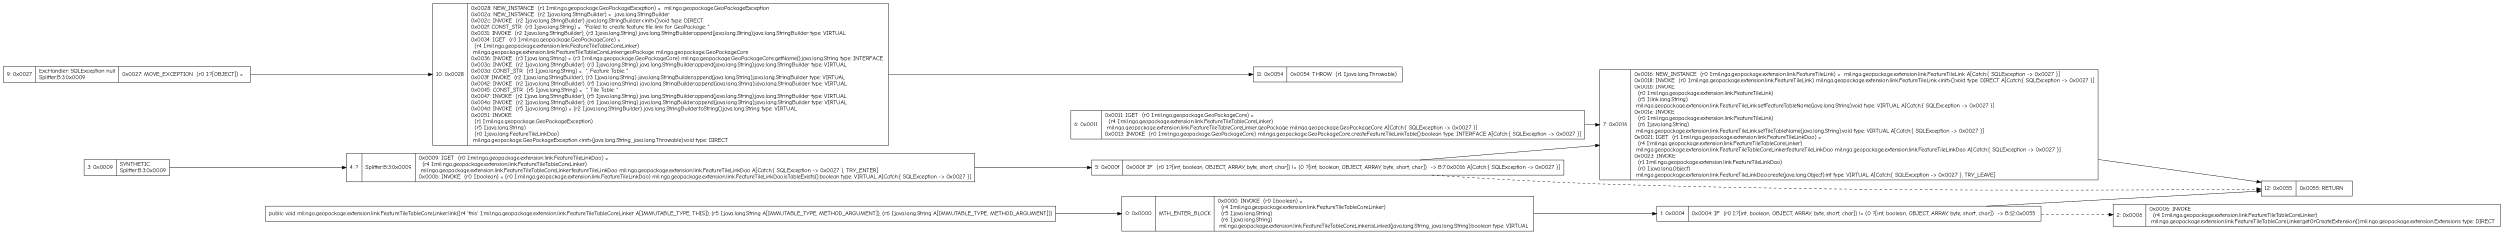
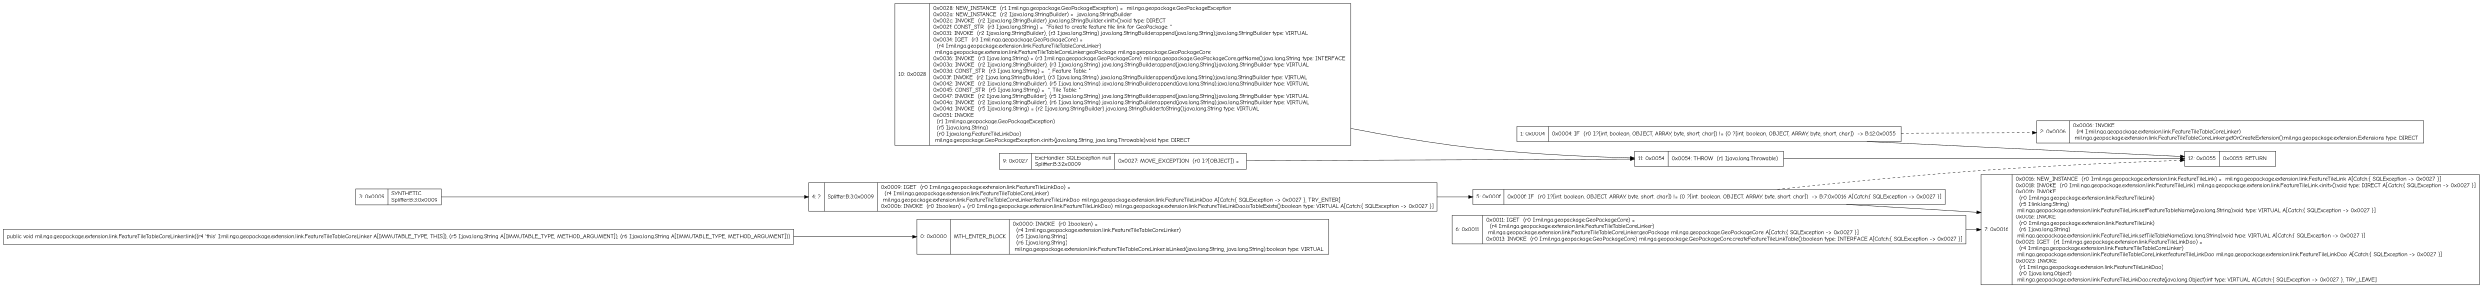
edge "9: 0x0027" -> "10: 0x0028": now "9: 0x0027" -> "11: 0x0054"
node "9: 0x0027": text "Splitter:B:3:0x0009" -> "Splitter:B:3:2x0009"
edge "7: 0x0016" -> "12: 0x0055": now "11: 0x0054" -> "12: 0x0055"
edge "0: 0x0000" -> "1: 0x0004": removed
